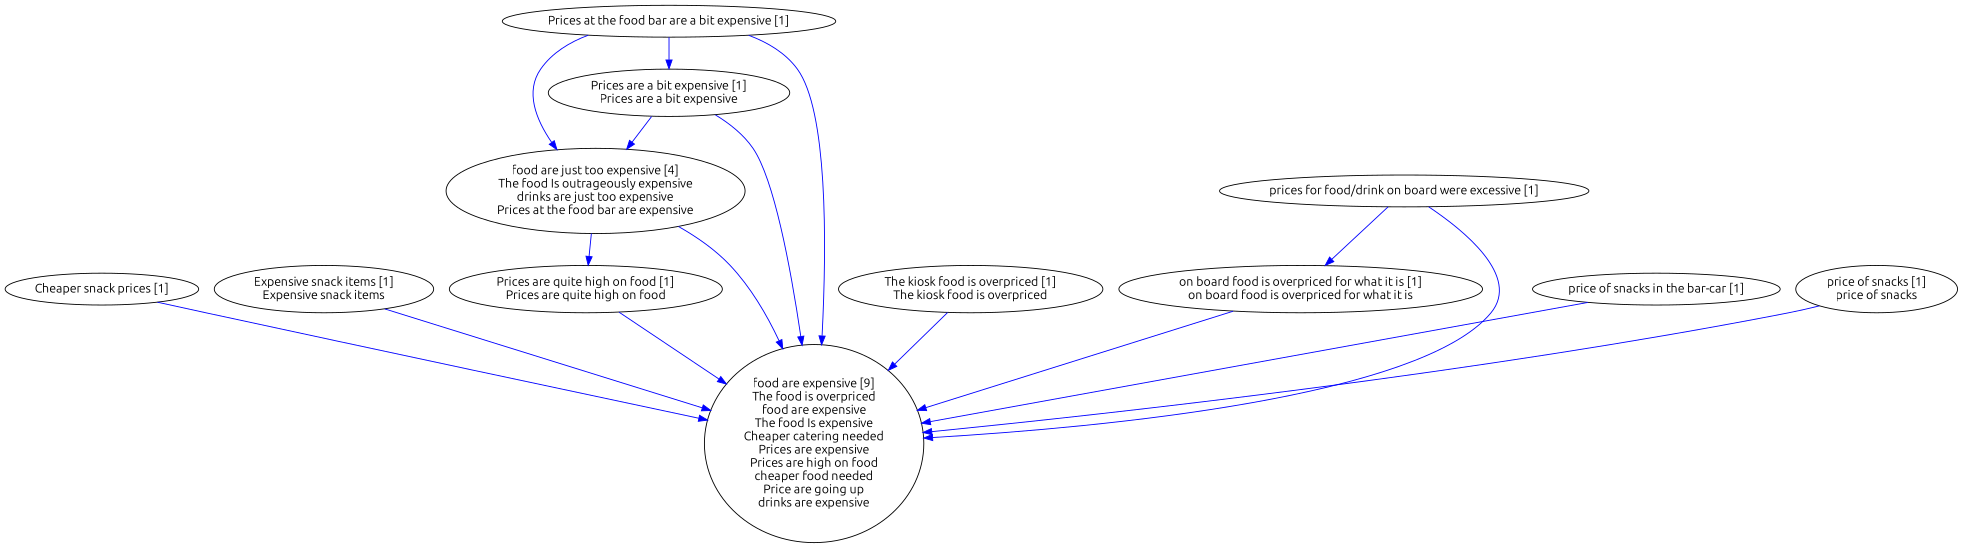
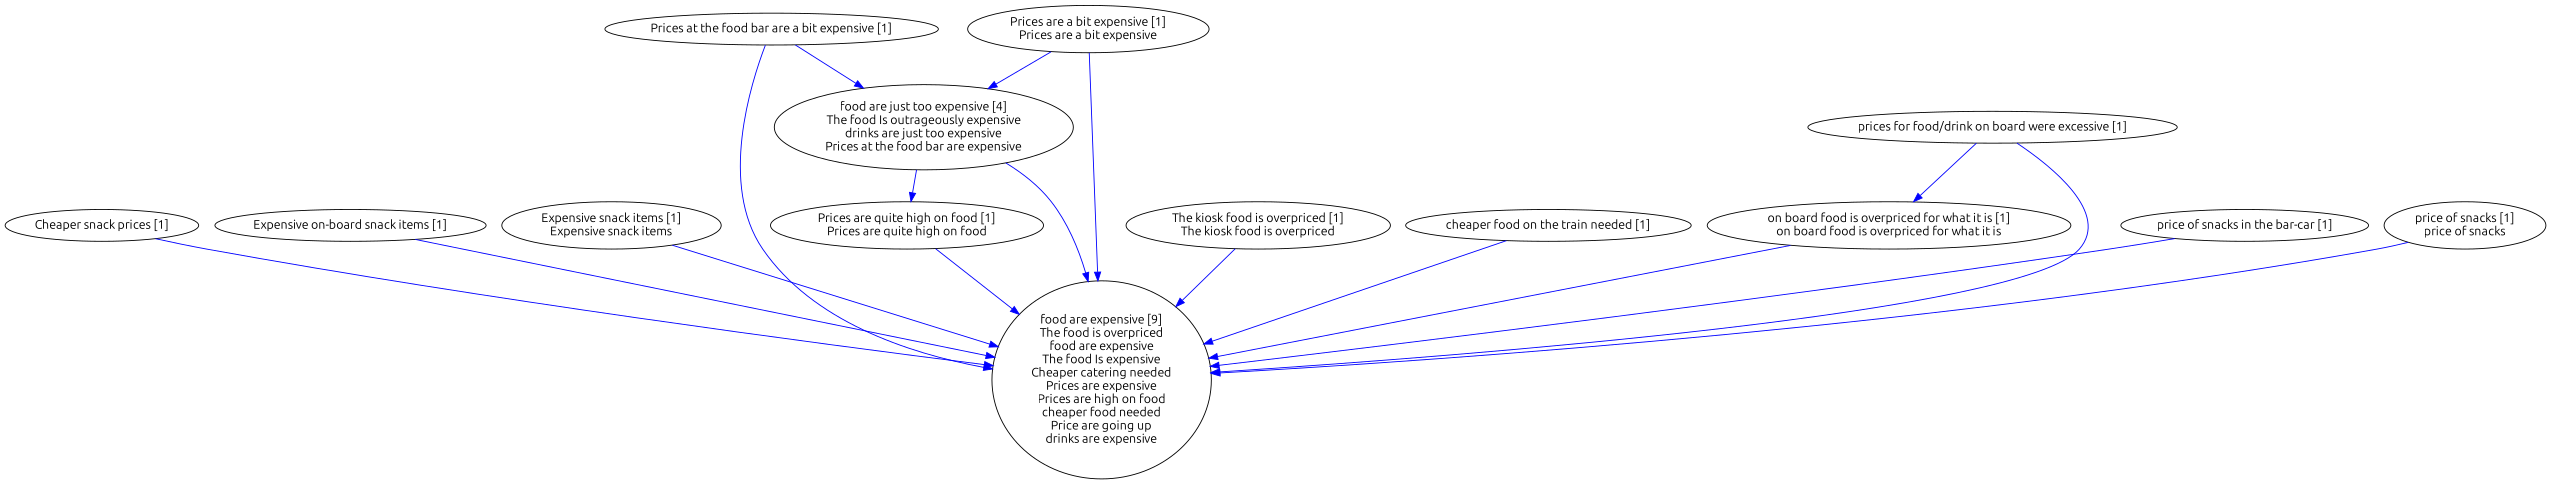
edge "Prices at the food bar are a bit expensive [1]" -> "Prices are a bit expensive [1] Prices are a bit expensive": removed
node "Expensive on-board snack items [1]": added
node "cheaper food on the train needed [1]": added
